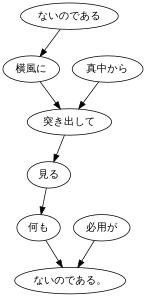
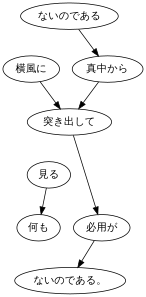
edge "ないのである" -> "横風に": now "ないのである" -> "真中から"
edge "突き出して" -> "見る": now "突き出して" -> "必用が"
edge "何も" -> "ないのである。": removed
